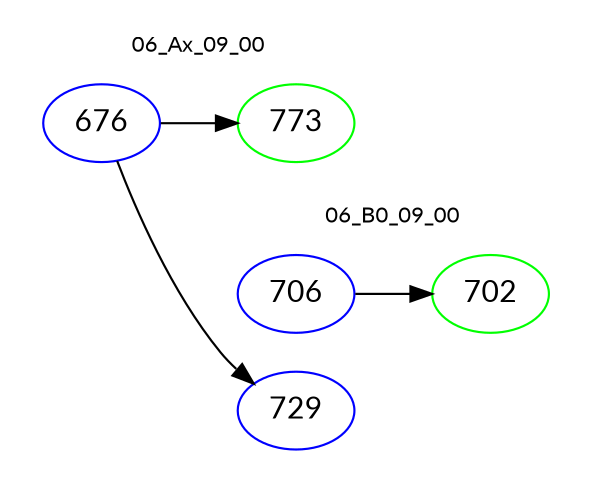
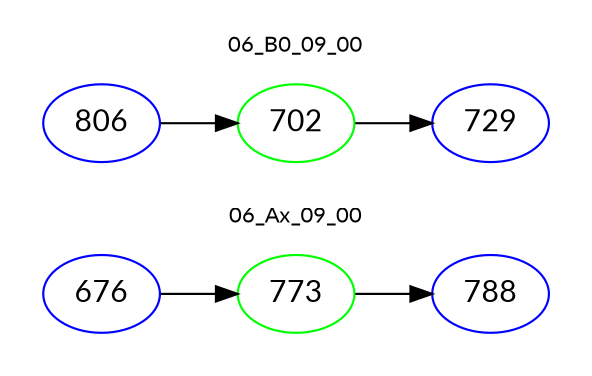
edge "676" -> "729": now "702" -> "729"
node "706": label "706" -> "806"
node "788": added
